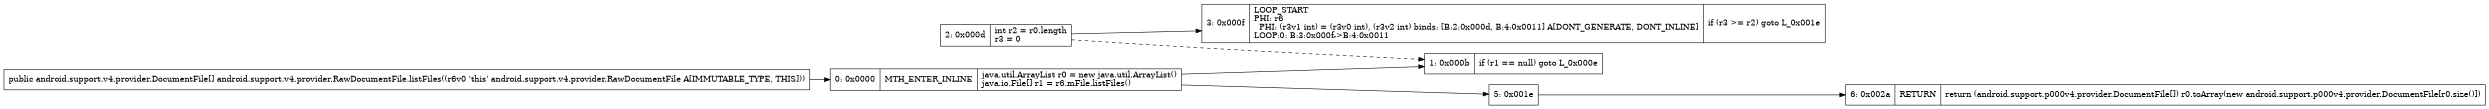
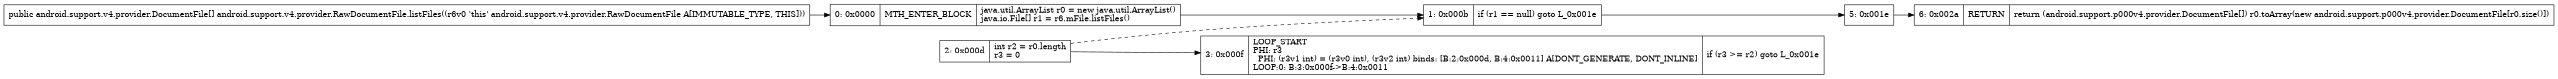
node "3: 0x000f": text "PHI: r6" -> "PHI: r3"
node "1: 0x000b": text "if (r1 == null) goto L_0x000e" -> "if (r1 == null) goto L_0x001e"
node "0: 0x0000": text "MTH_ENTER_INLINE" -> "MTH_ENTER_BLOCK"
edge "0: 0x0000" -> "5: 0x001e": now "1: 0x000b" -> "5: 0x001e"
